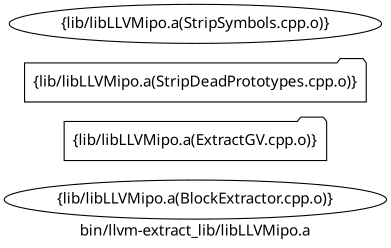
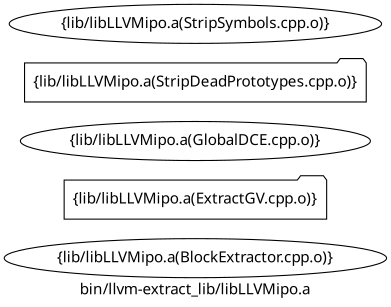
node "{lib/libLLVMipo.a(GlobalDCE.cpp.o)}": added
